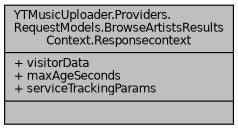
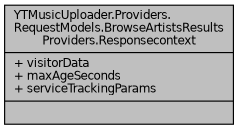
node "YTMusicUploader.Providers.": text "Context.Responsecontext" -> "Providers.Responsecontext"
